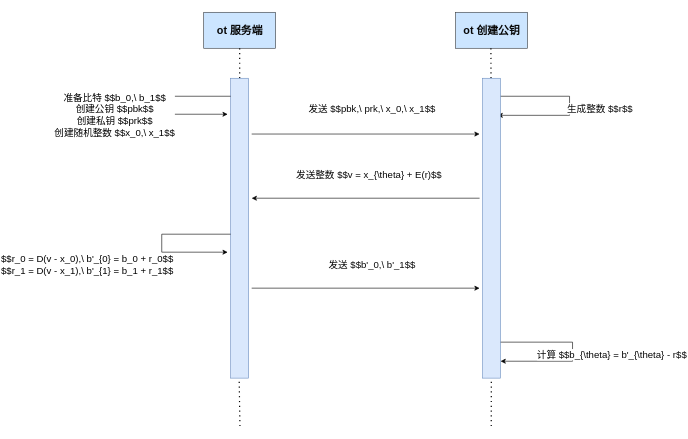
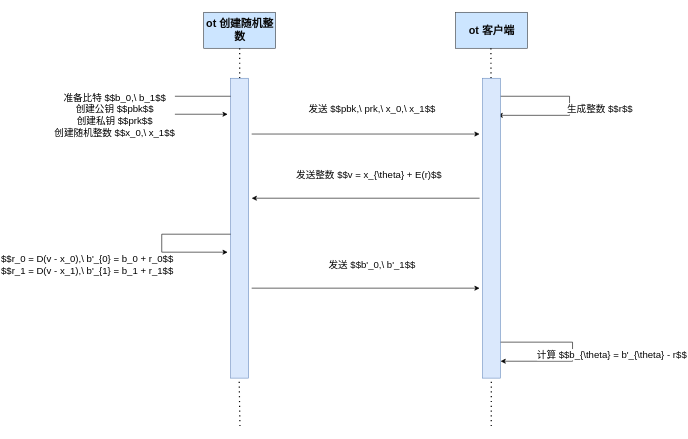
node "ot 服务端": label "ot 服务端" -> "ot 创建随机整数"
node "ot 创建公钥": label "ot 创建公钥" -> "ot 客户端"
